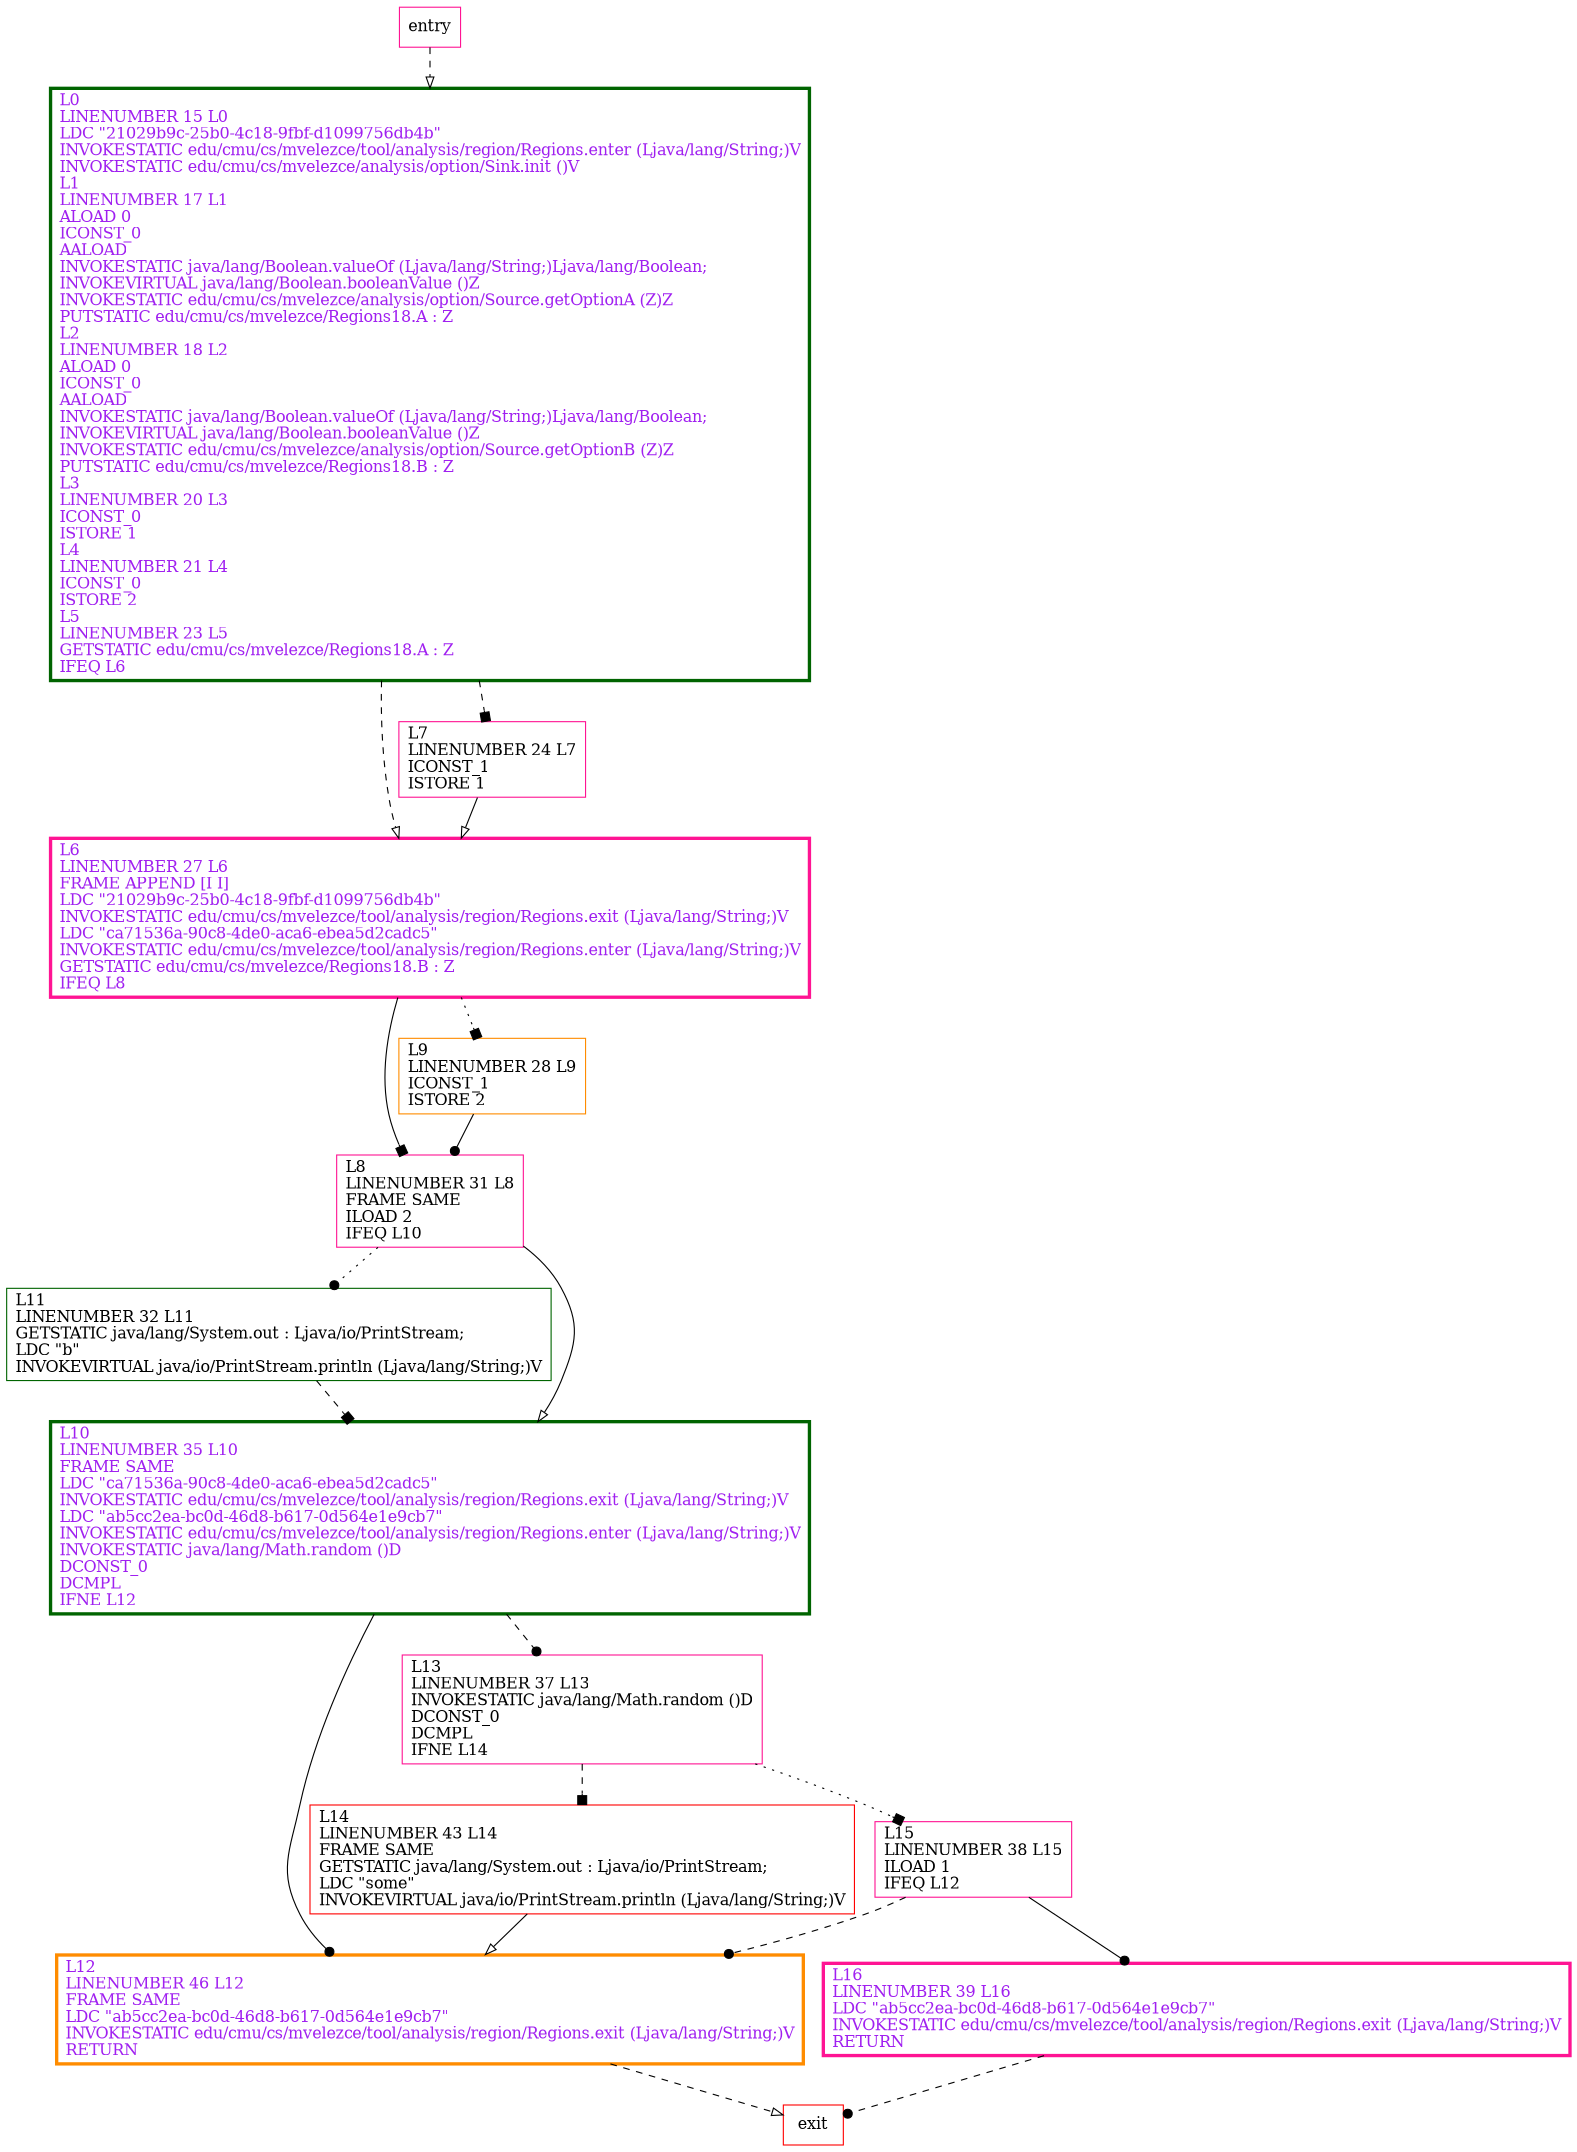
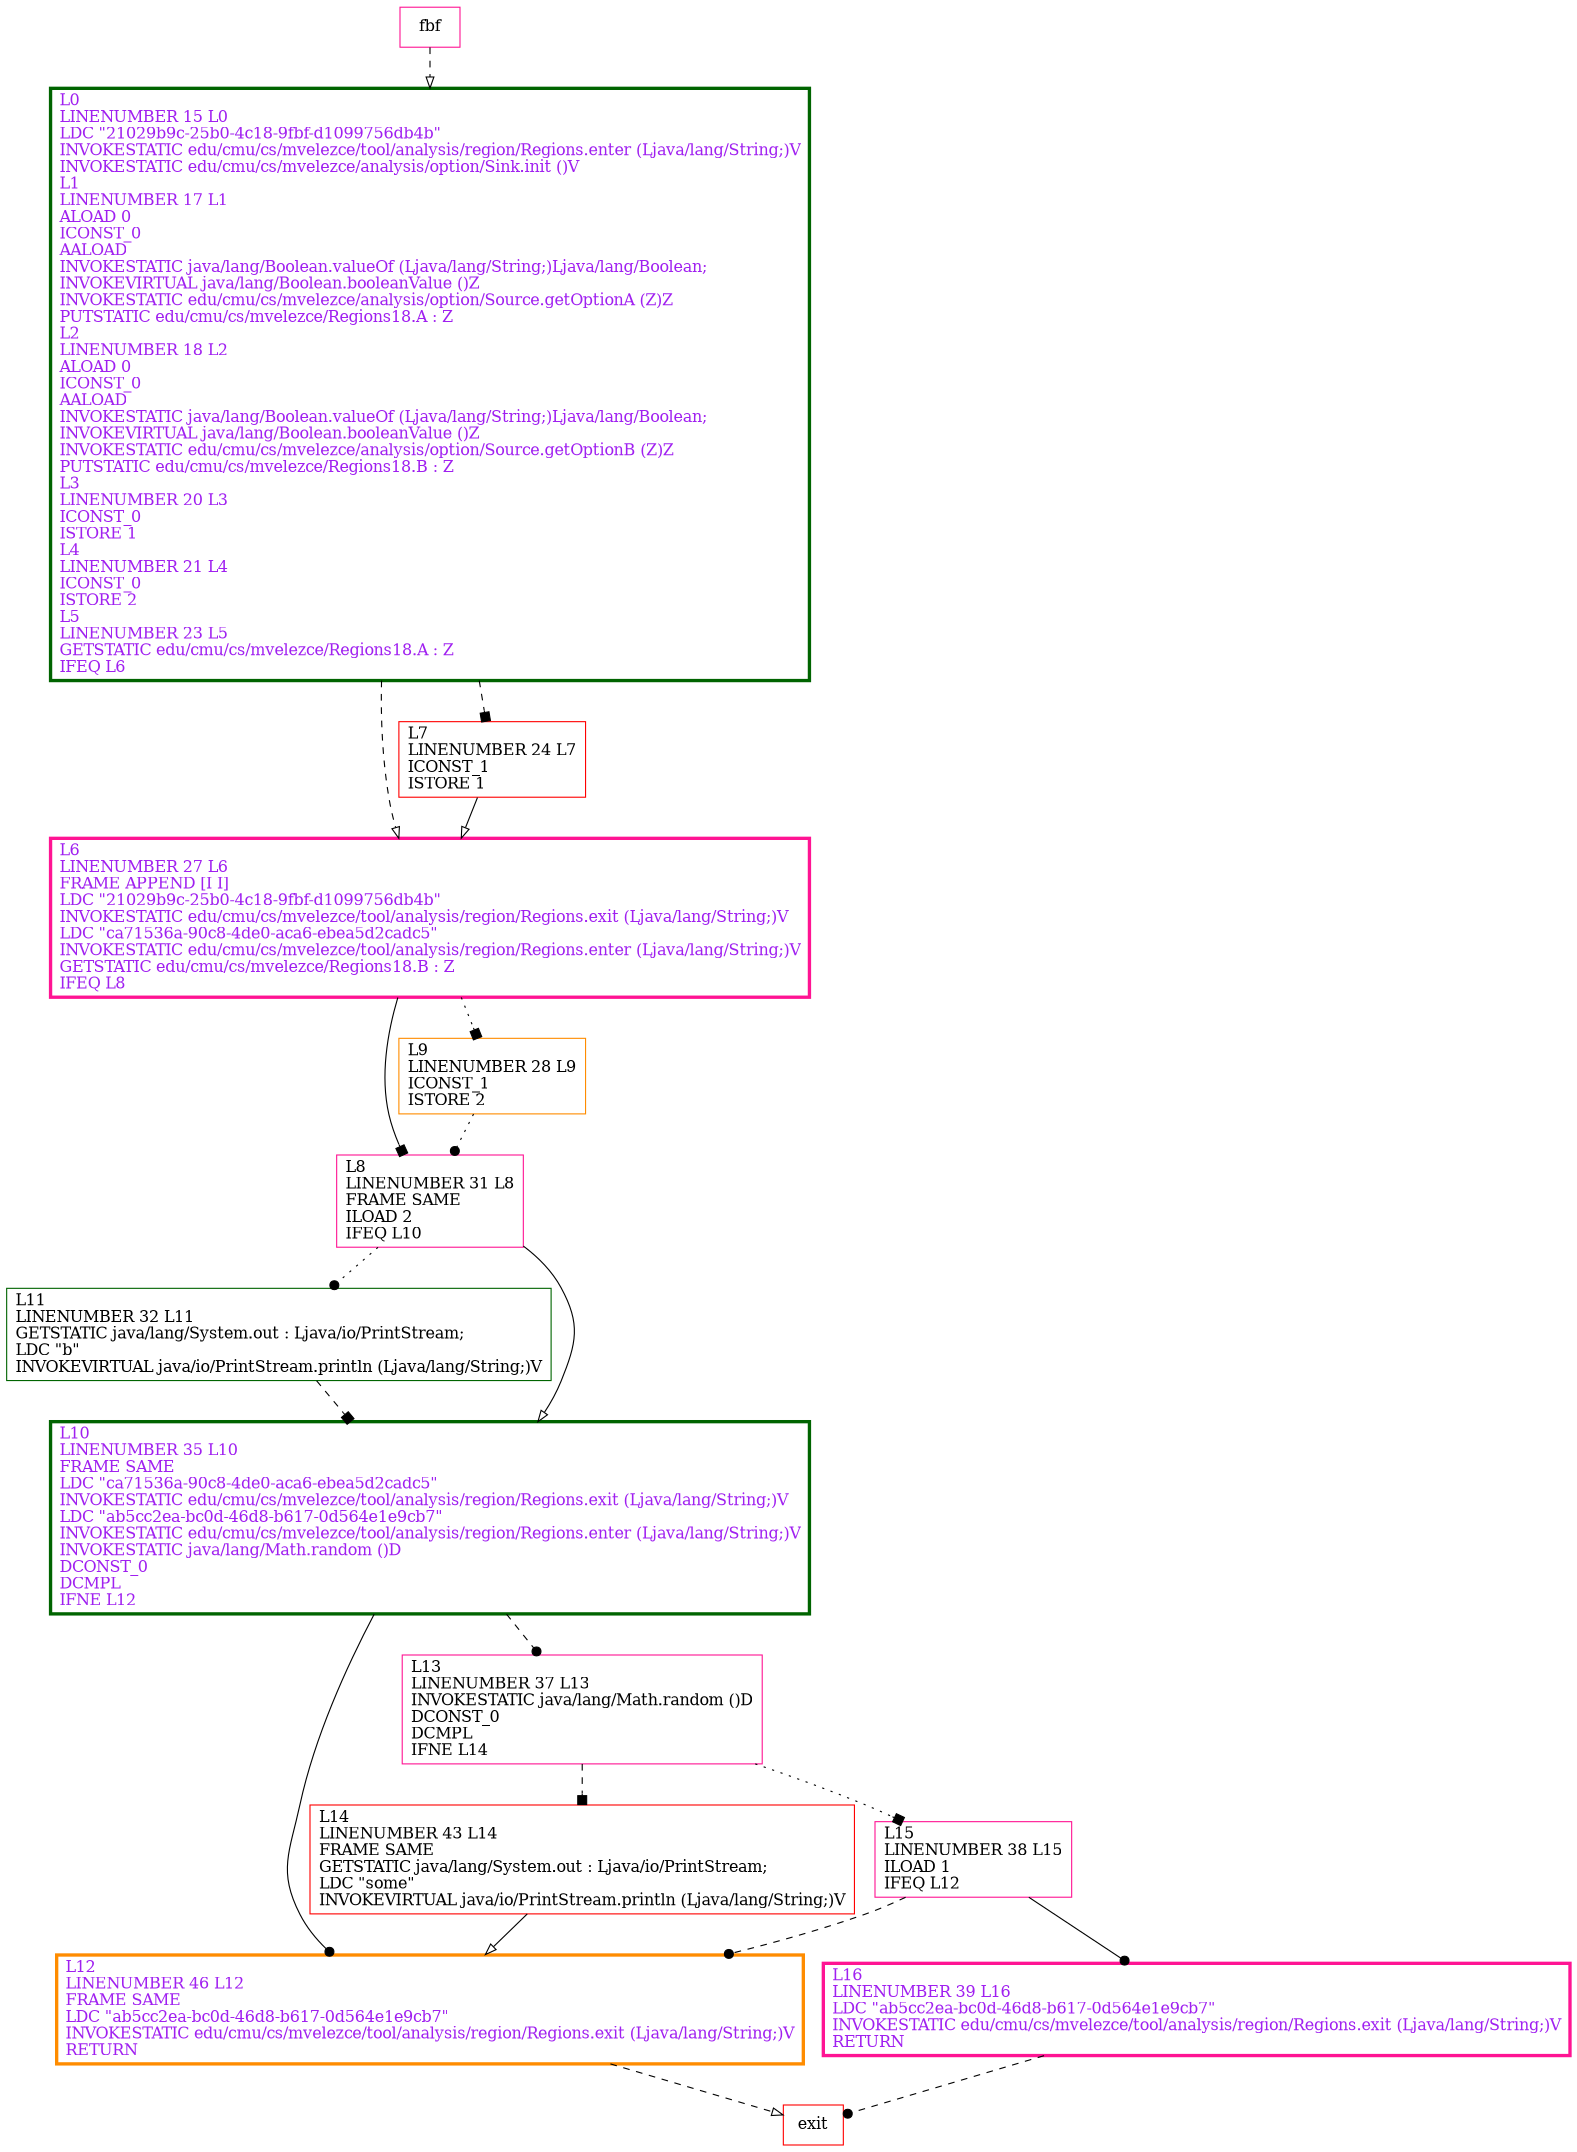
node "entry": label "entry" -> "fbf"
node "L7 LINENUMBER 24 L7 ICONST_1 ISTORE 1": color deeppink -> red
edge "L9 LINENUMBER 28 L9 ICONST_1 ISTORE 2" -> "L8 LINENUMBER 31 L8 FRAME SAME ILOAD 2 IFEQ L10": style solid -> dotted
